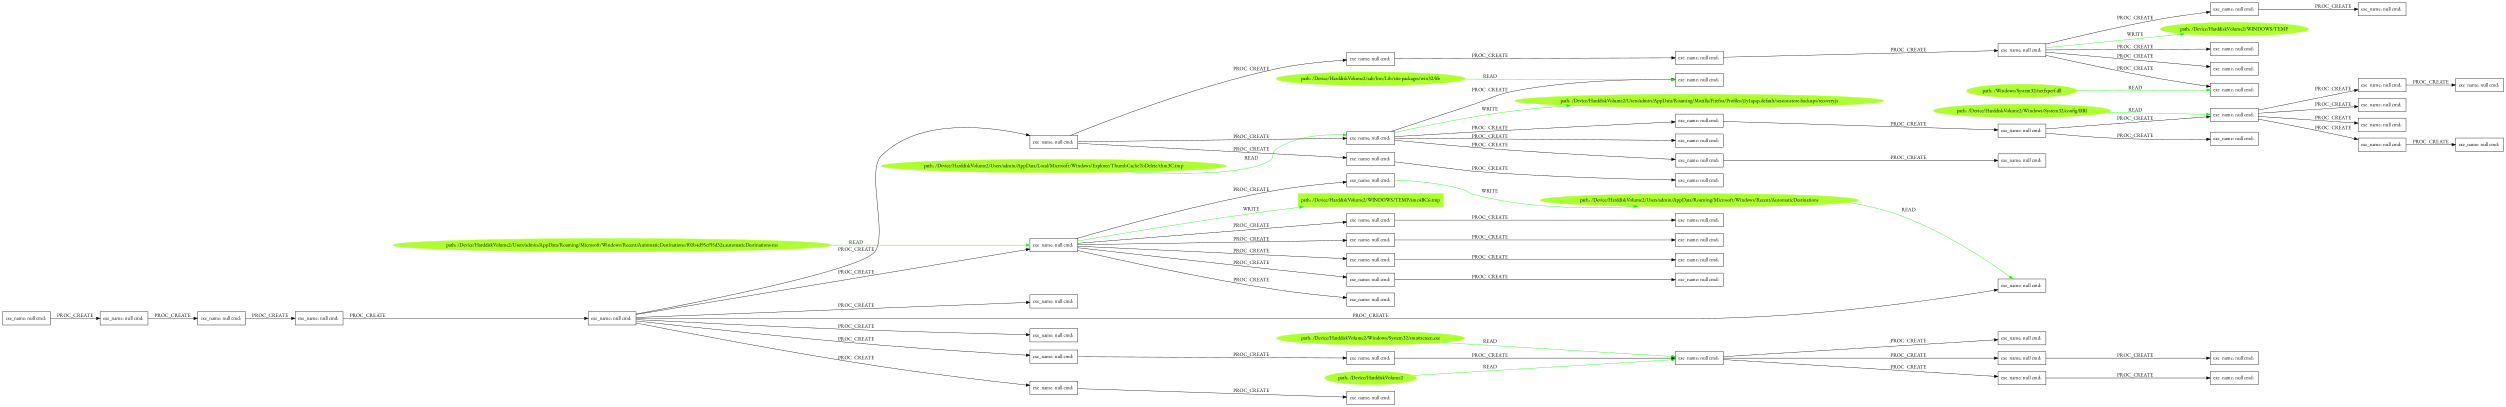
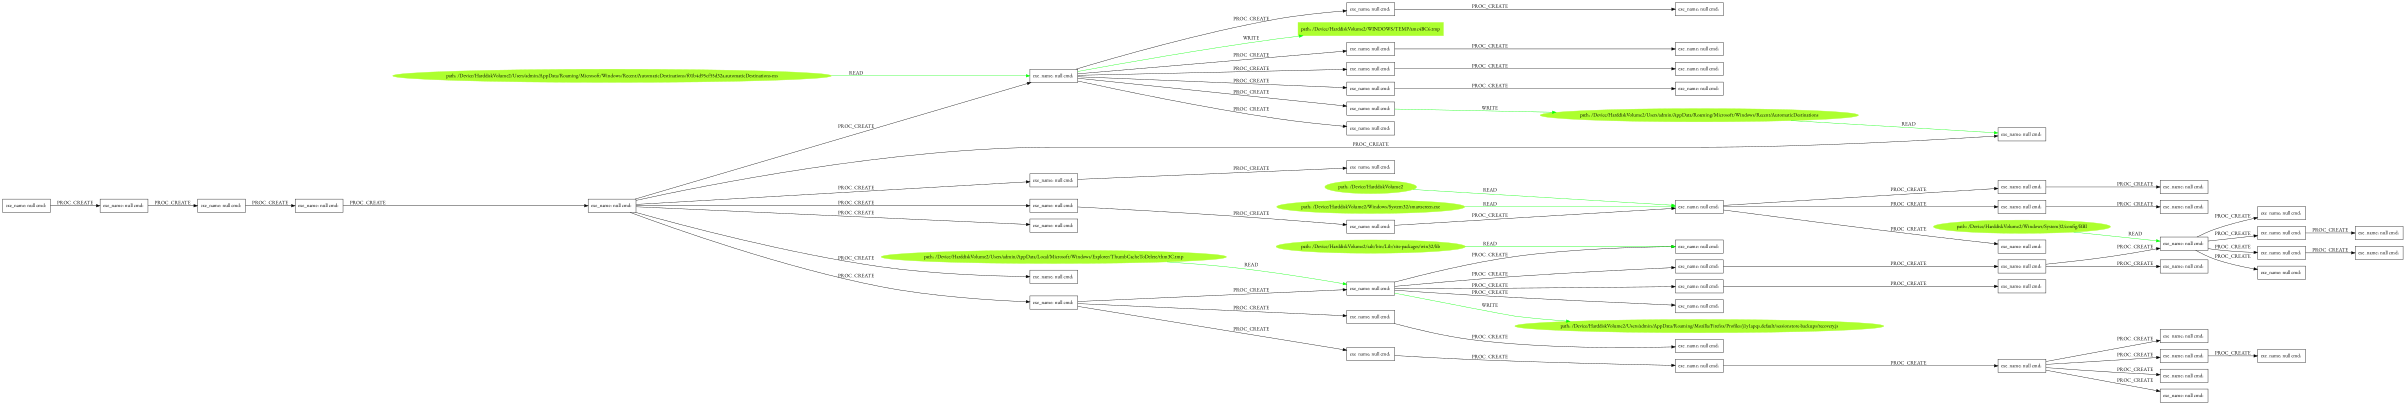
node "path: /Device/HarddiskVolume2/WINDOWS/TEMP": removed
node "path: /Windows/System32/netfxperf.dll": removed
